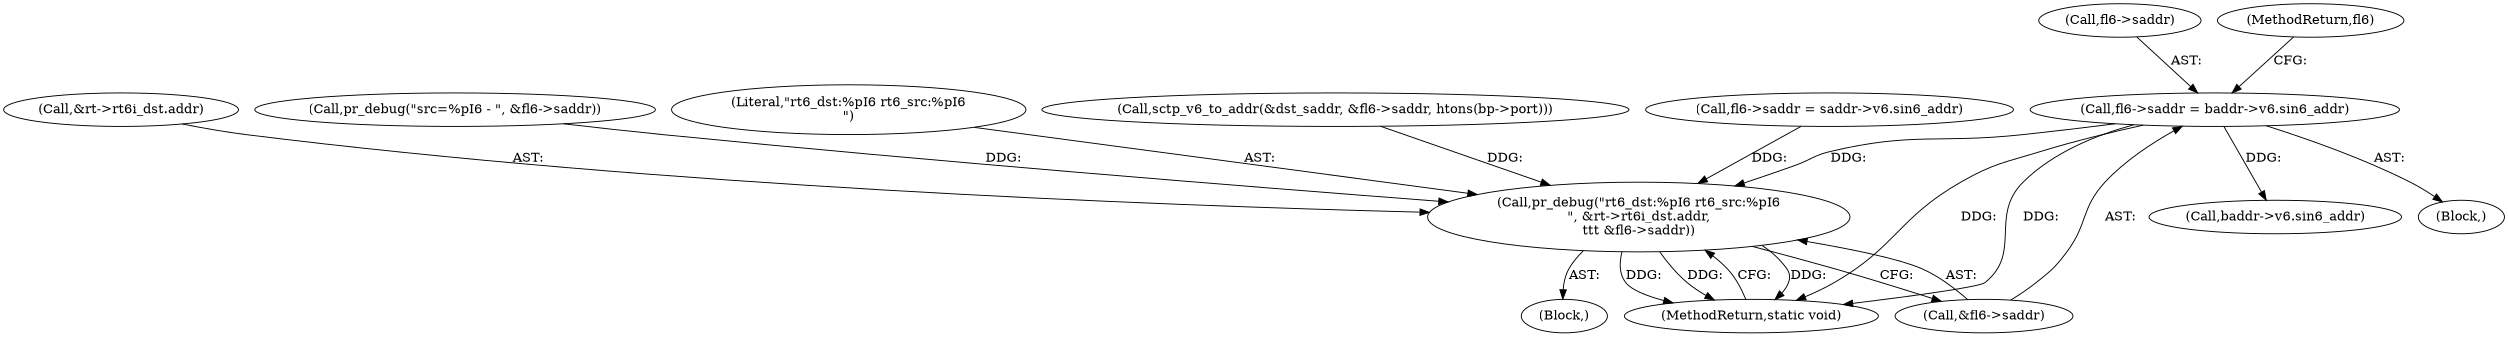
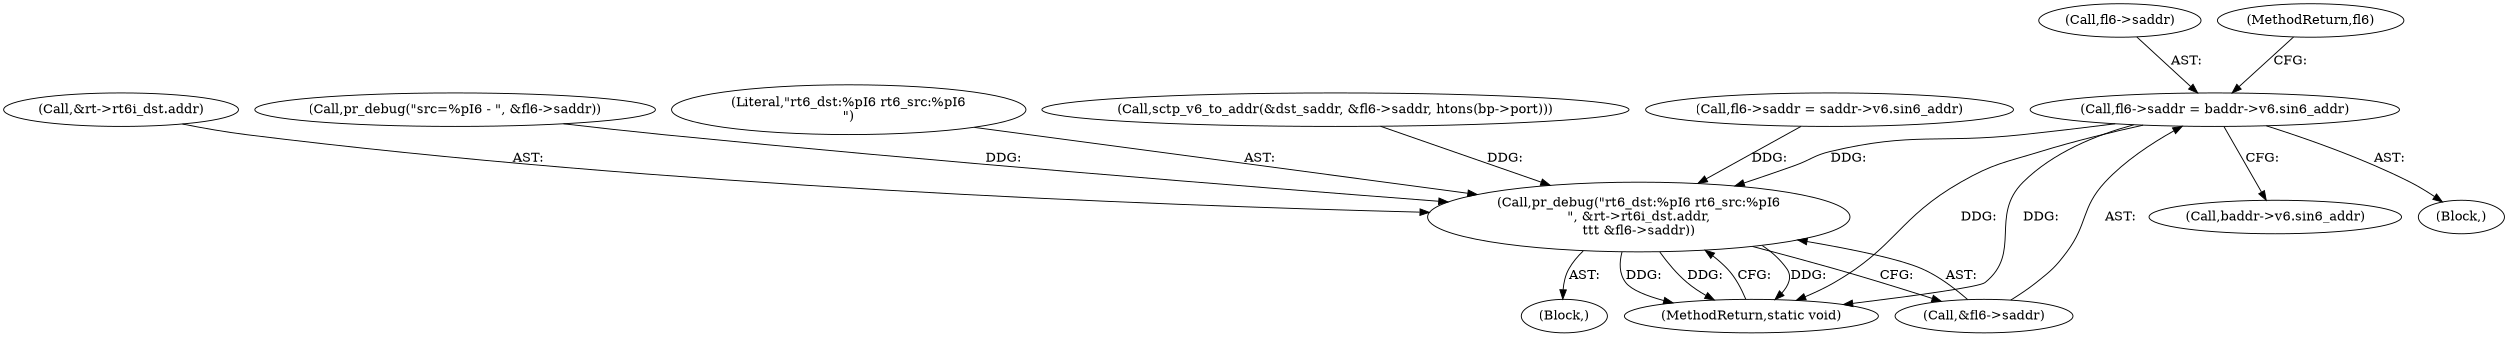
edge "(Call,fl6->saddr = baddr->v6.sin6_addr)" -> "(Call,baddr->v6.sin6_addr)": label "DDG: " -> "CFG: "
